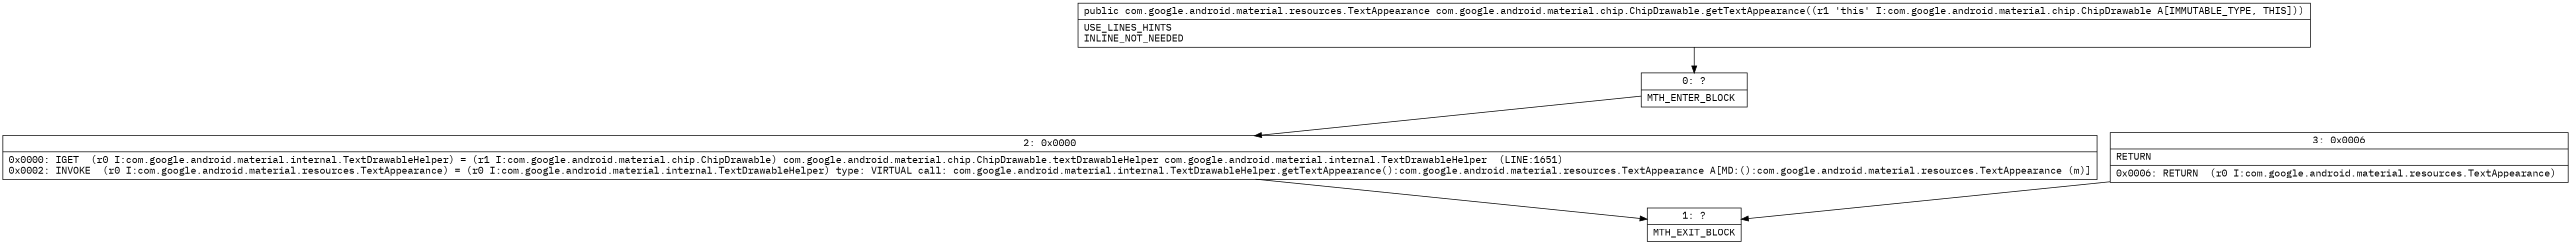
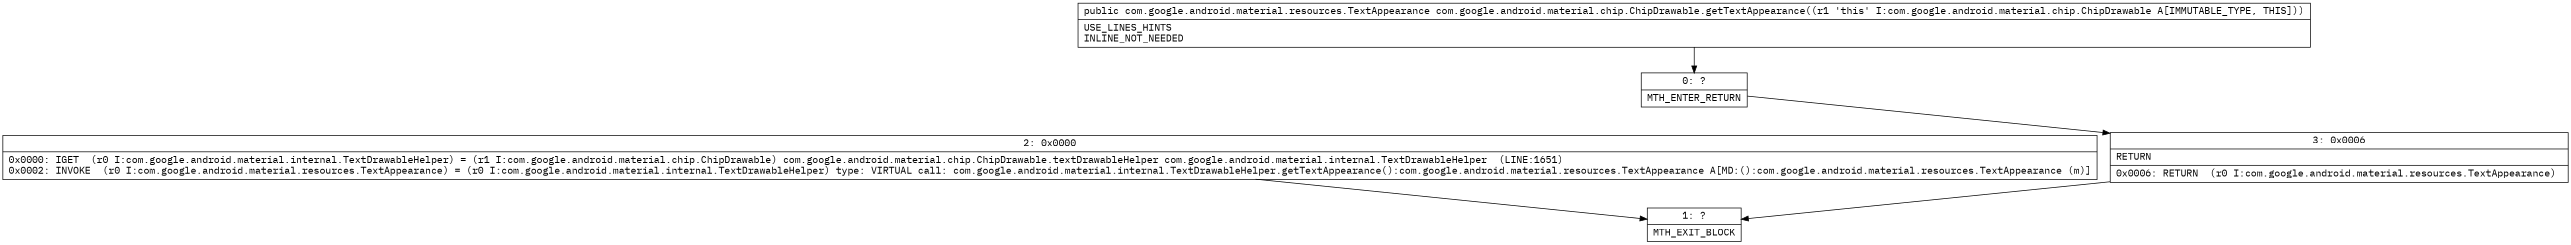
node "0: ?": text "MTH_ENTER_BLOCK" -> "MTH_ENTER_RETURN"
edge "0: ?" -> "2: 0x0000": now "0: ?" -> "3: 0x0006"
